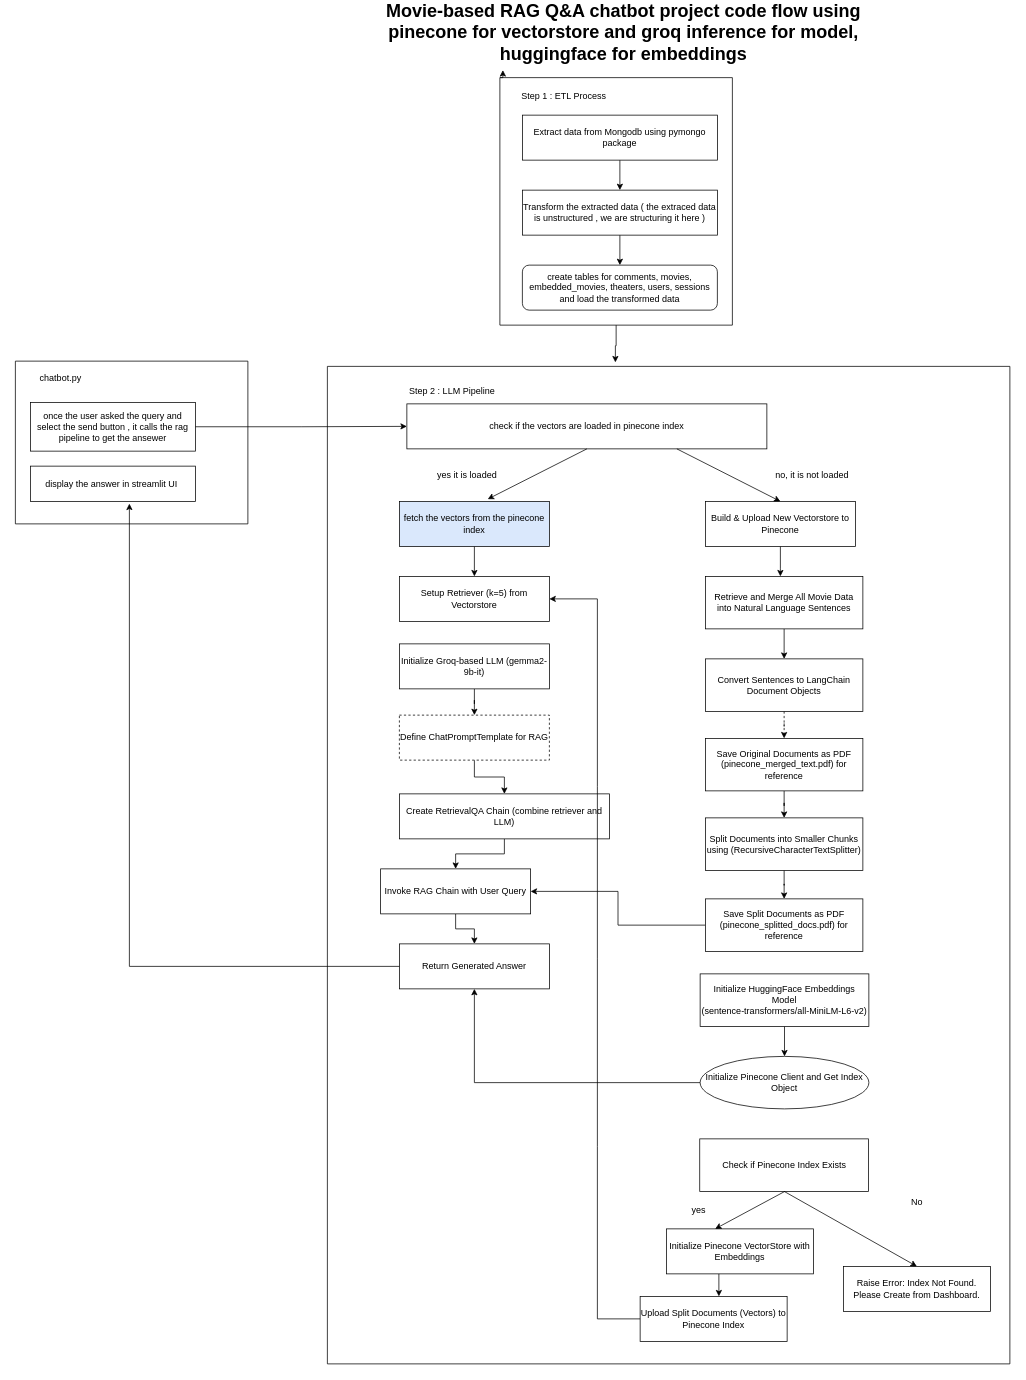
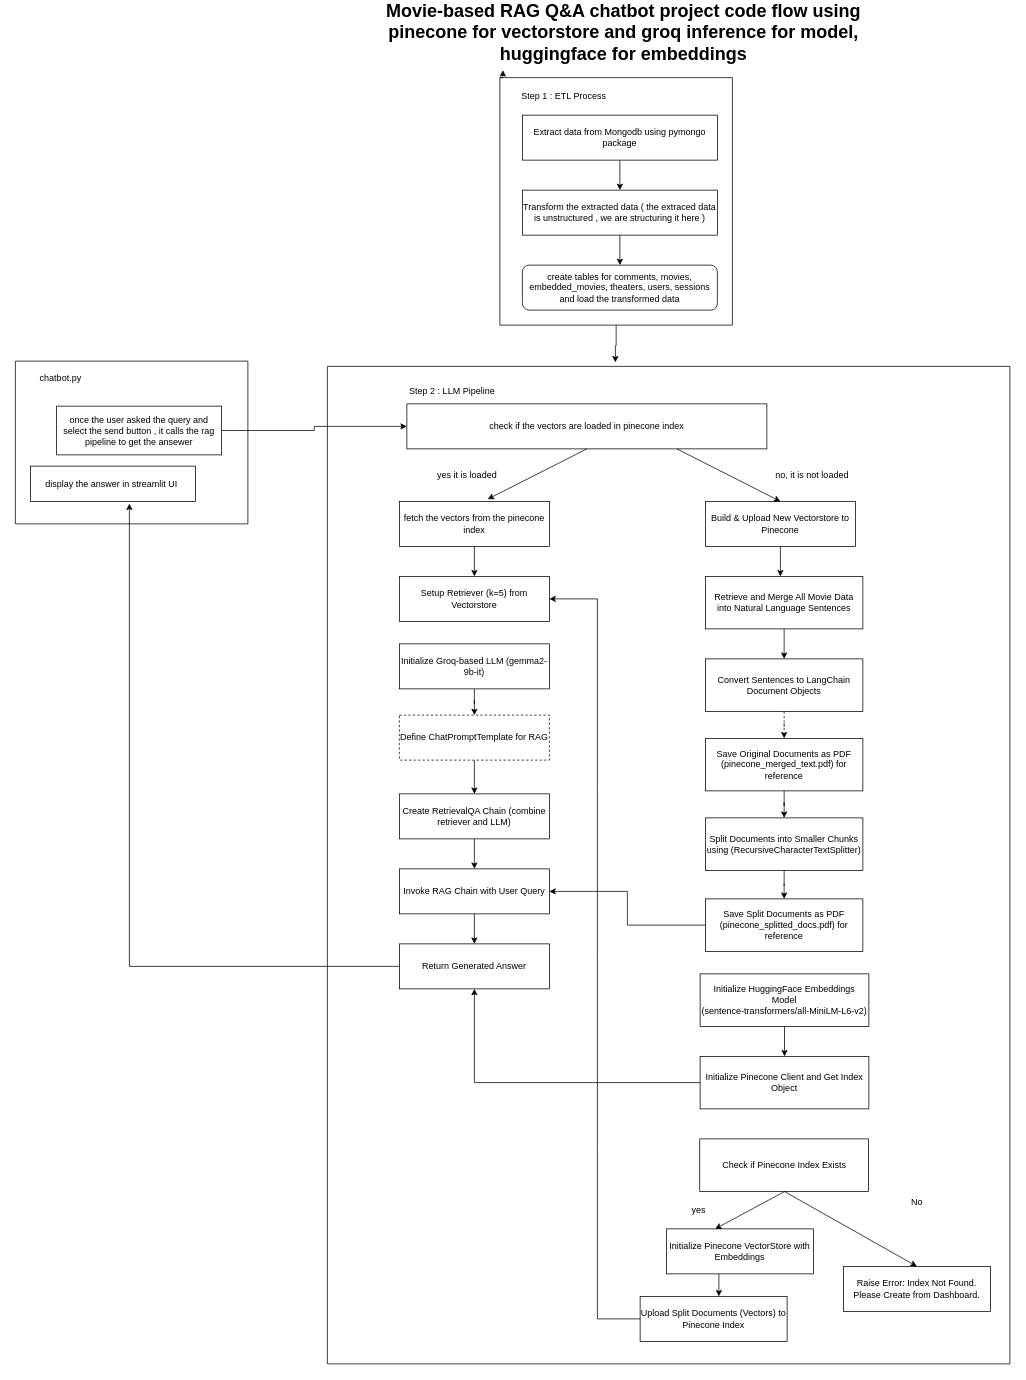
node "once the user asked the query and select the send button , it calls the rag pipeline to get the ansewer": moved (113, 427) -> (139, 431)
node "fetch the vectors from the pinecone index": fillcolor #dae8fc -> #ffffff
node "Create RetrievalQA Chain (combine retriever and LLM)": size 210x45 -> 150x45
node "Invoke RAG Chain with User Query": moved (456, 891) -> (474, 891)
node "Initialize Pinecone Client and Get Index Object": shape ellipse -> rectangle
